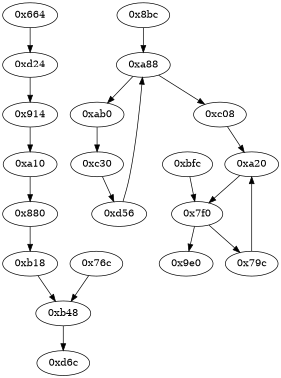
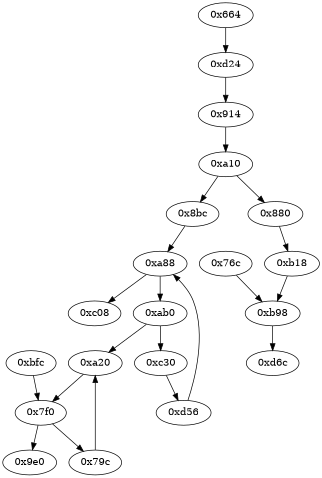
edge "0xc08" -> "0xa20": now "0xab0" -> "0xa20"
edge "0xa10" -> "0x8bc": added
node "0xb48": label "0xb48" -> "0xb98"
